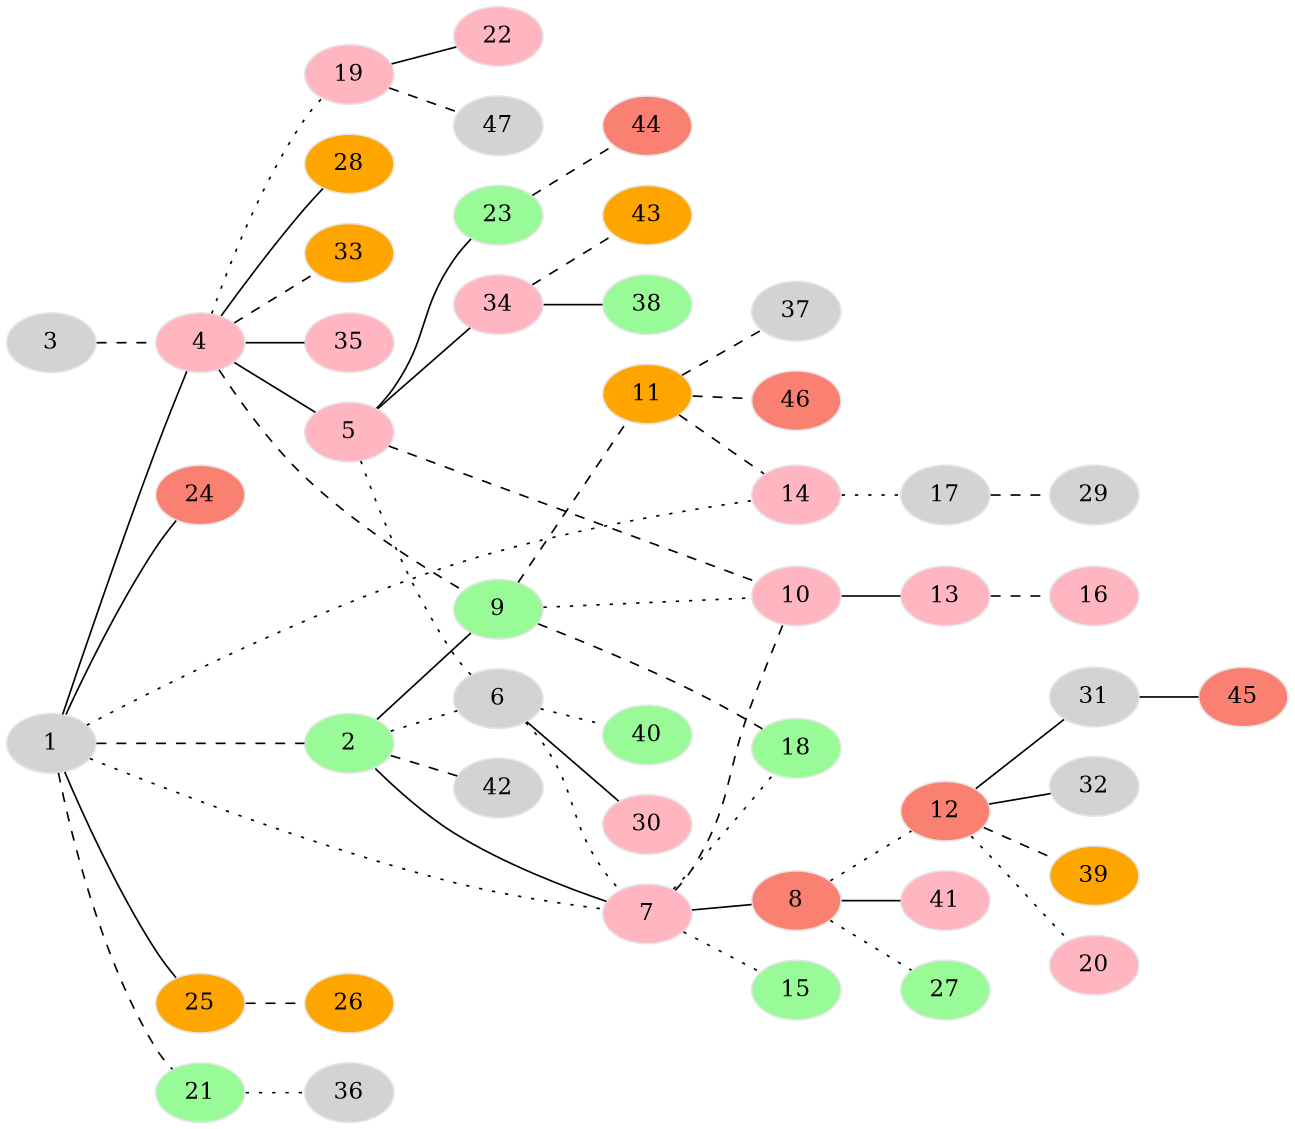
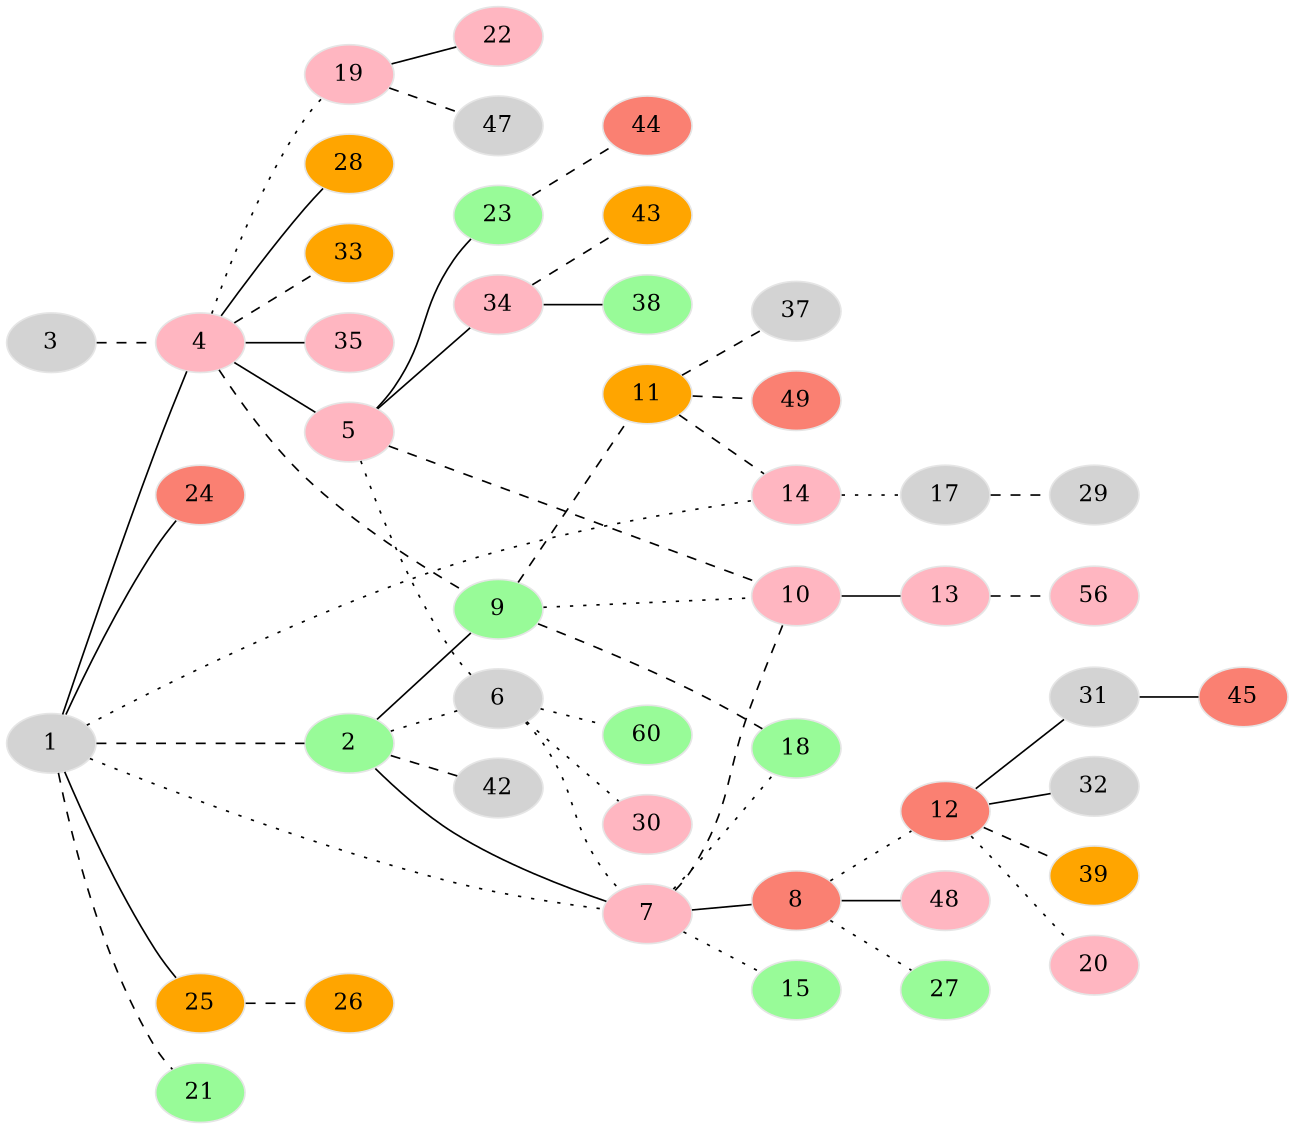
node "46": label "46" -> "49"
node "16": label "16" -> "56"
node "40": label "40" -> "60"
edge "6" -- "30": style solid -> dotted
node "41": label "41" -> "48"
node "36": removed
